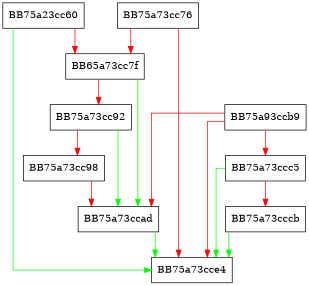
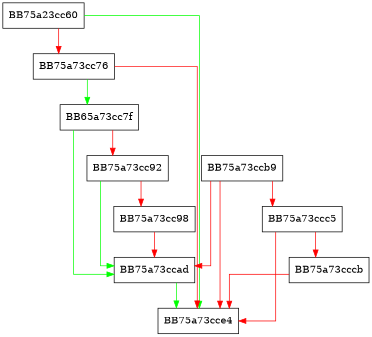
edge "BB75a23cc60" -> "BB65a73cc7f": now "BB75a23cc60" -> "BB75a73cc76"
edge "BB75a73cc76" -> "BB65a73cc7f": color red -> green
node "BB75a93ccb9": label "BB75a93ccb9" -> "BB75a73ccb9"
edge "BB75a73ccc5" -> "BB75a73cce4": color green -> red
edge "BB75a73cccb" -> "BB75a73cce4": color green -> red
